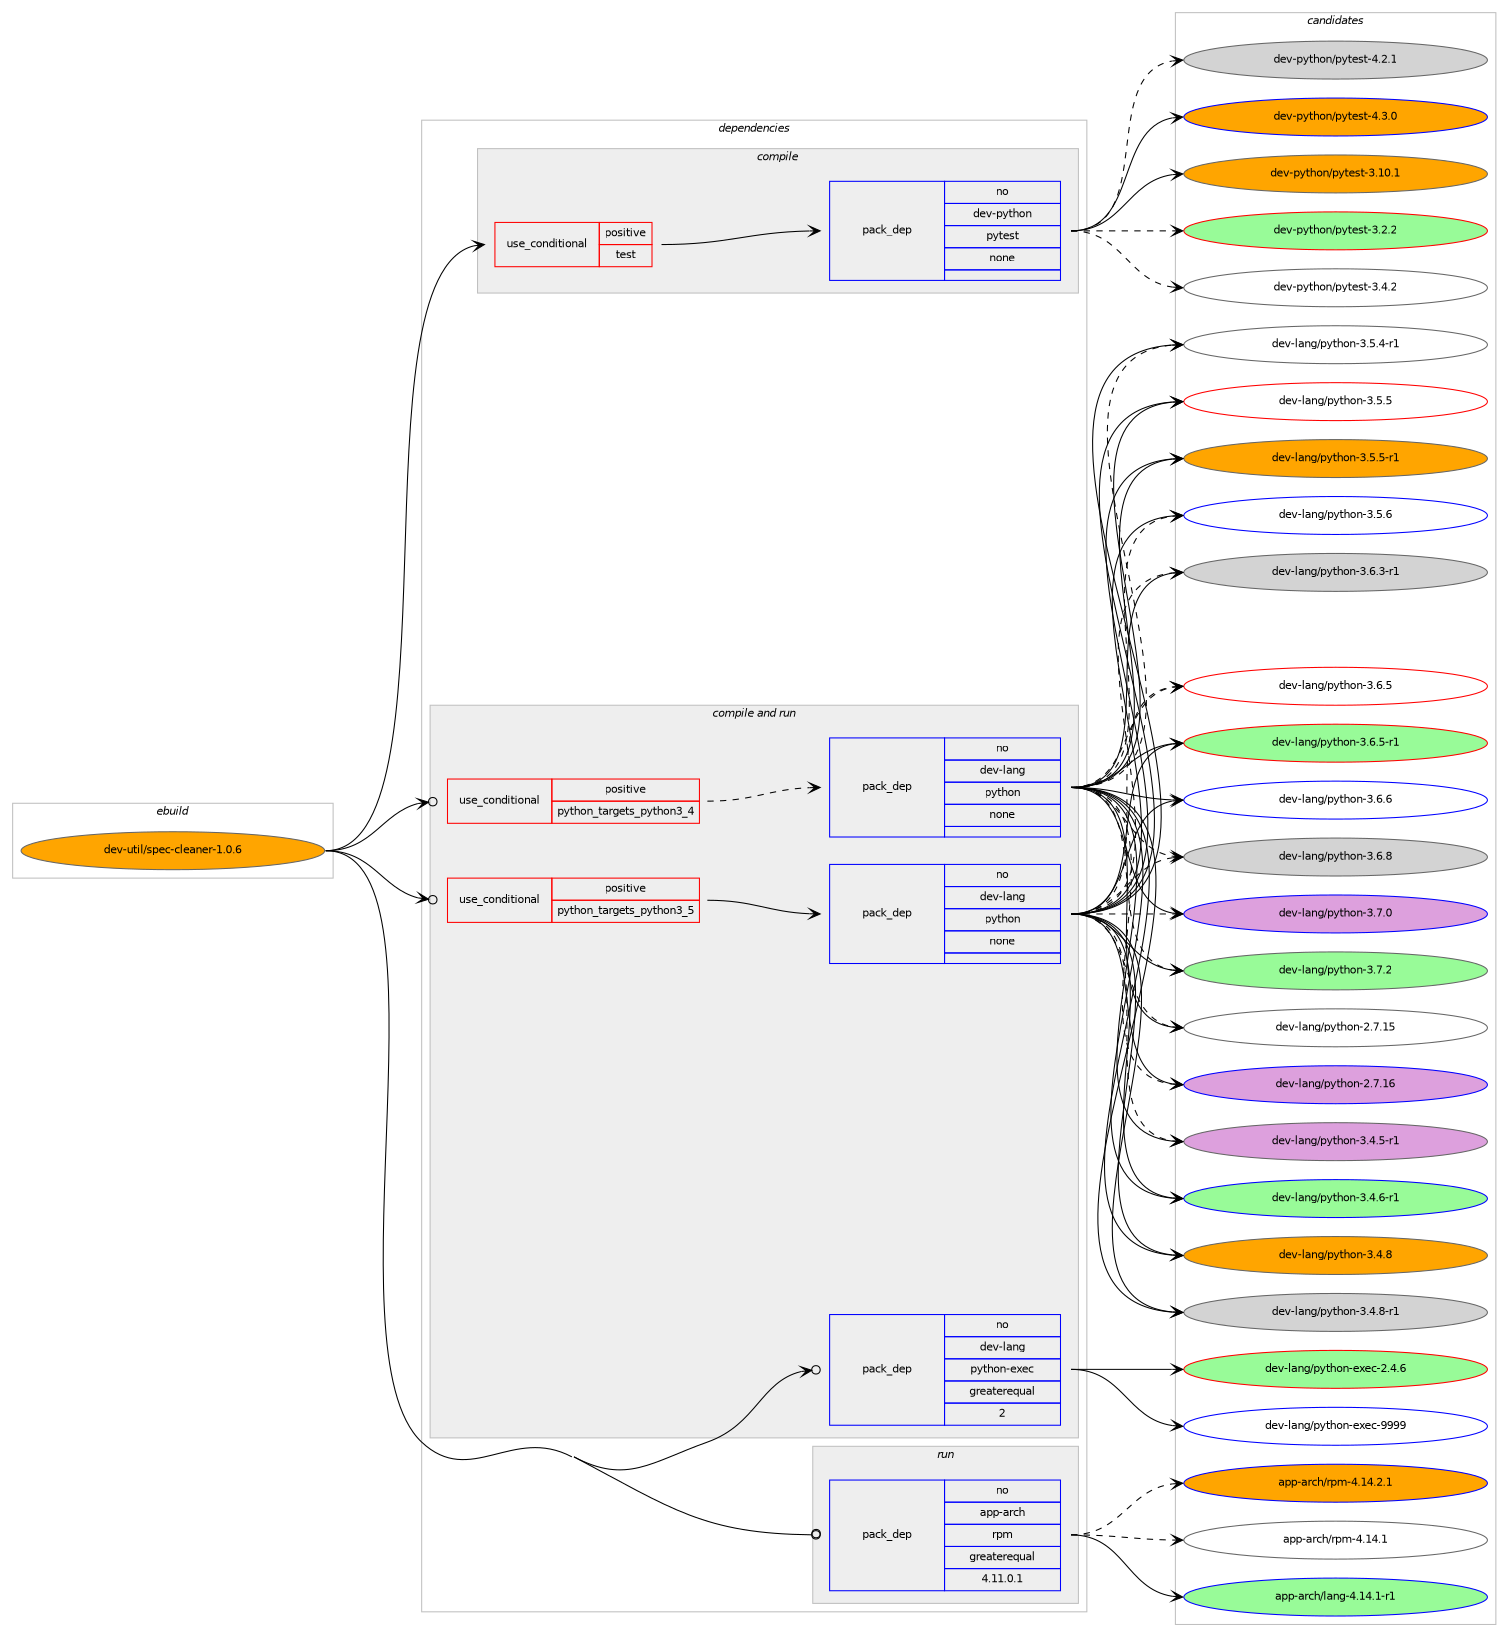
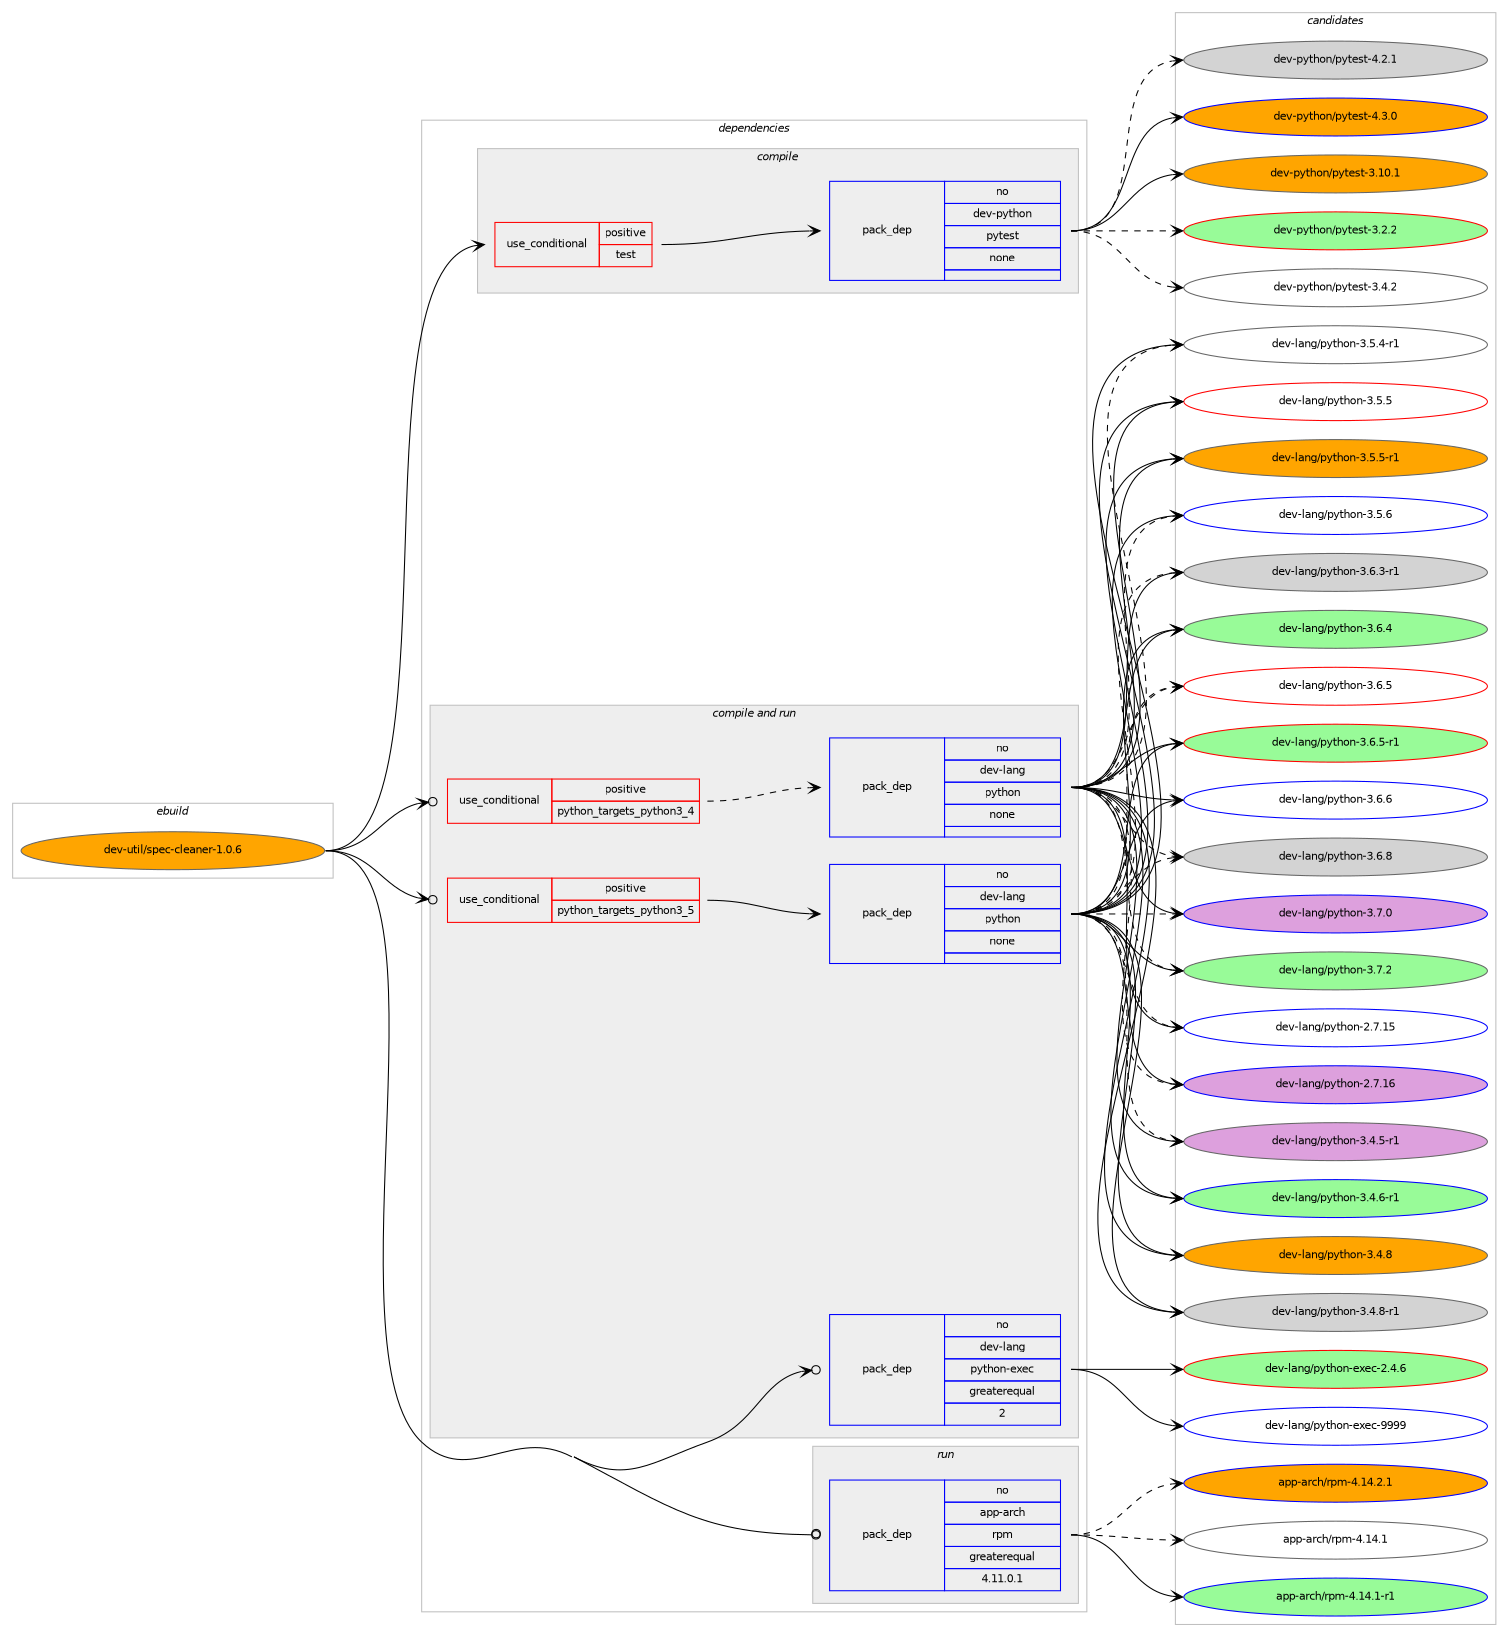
node "dev-lang/python-3.6.4": added
node "dev-lang/python-2.7.15": color gray40 -> blue
node "app-arch/lang-4.14.1-r1": label "app-arch/lang-4.14.1-r1" -> "app-arch/rpm-4.14.1-r1"
